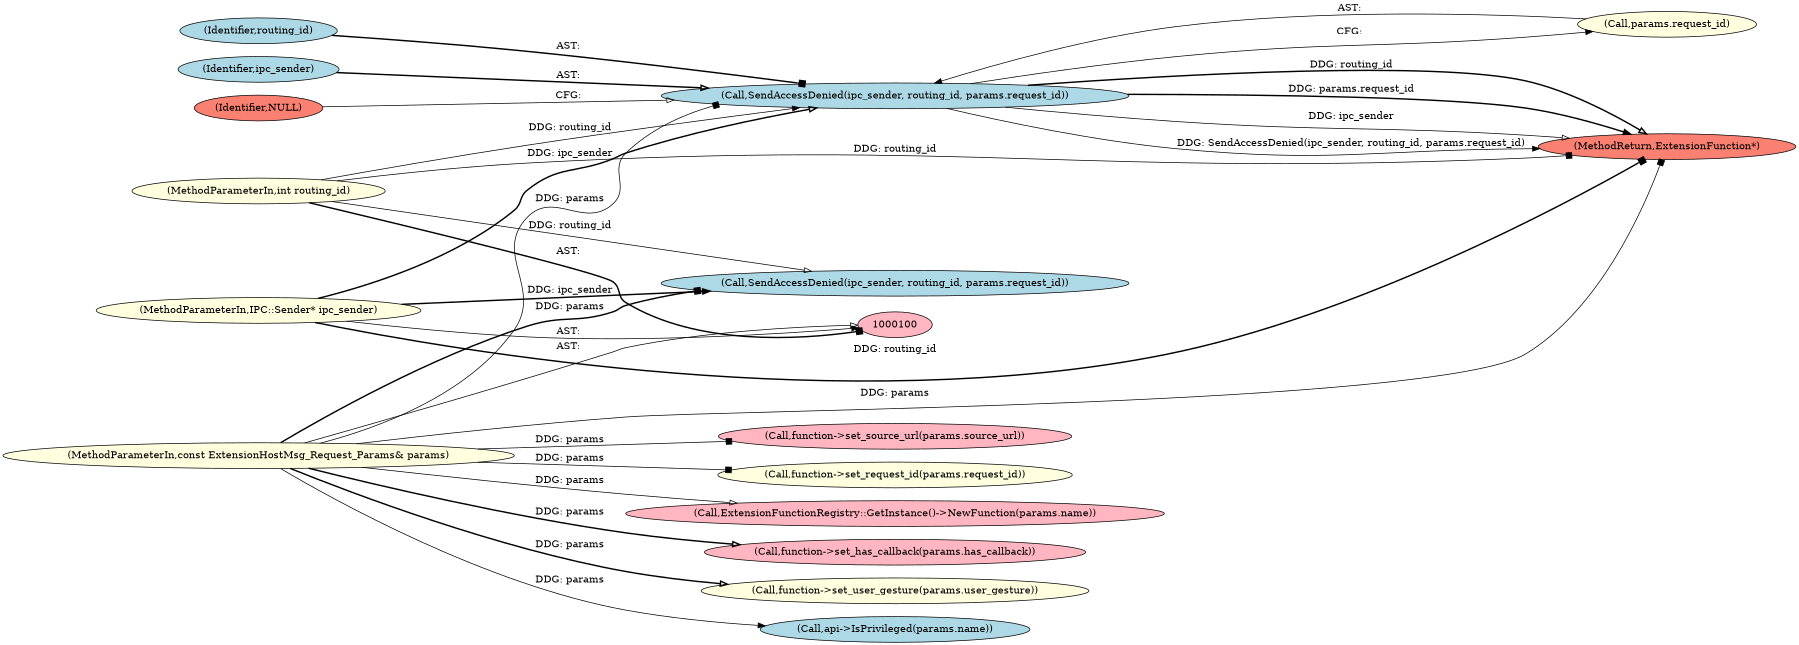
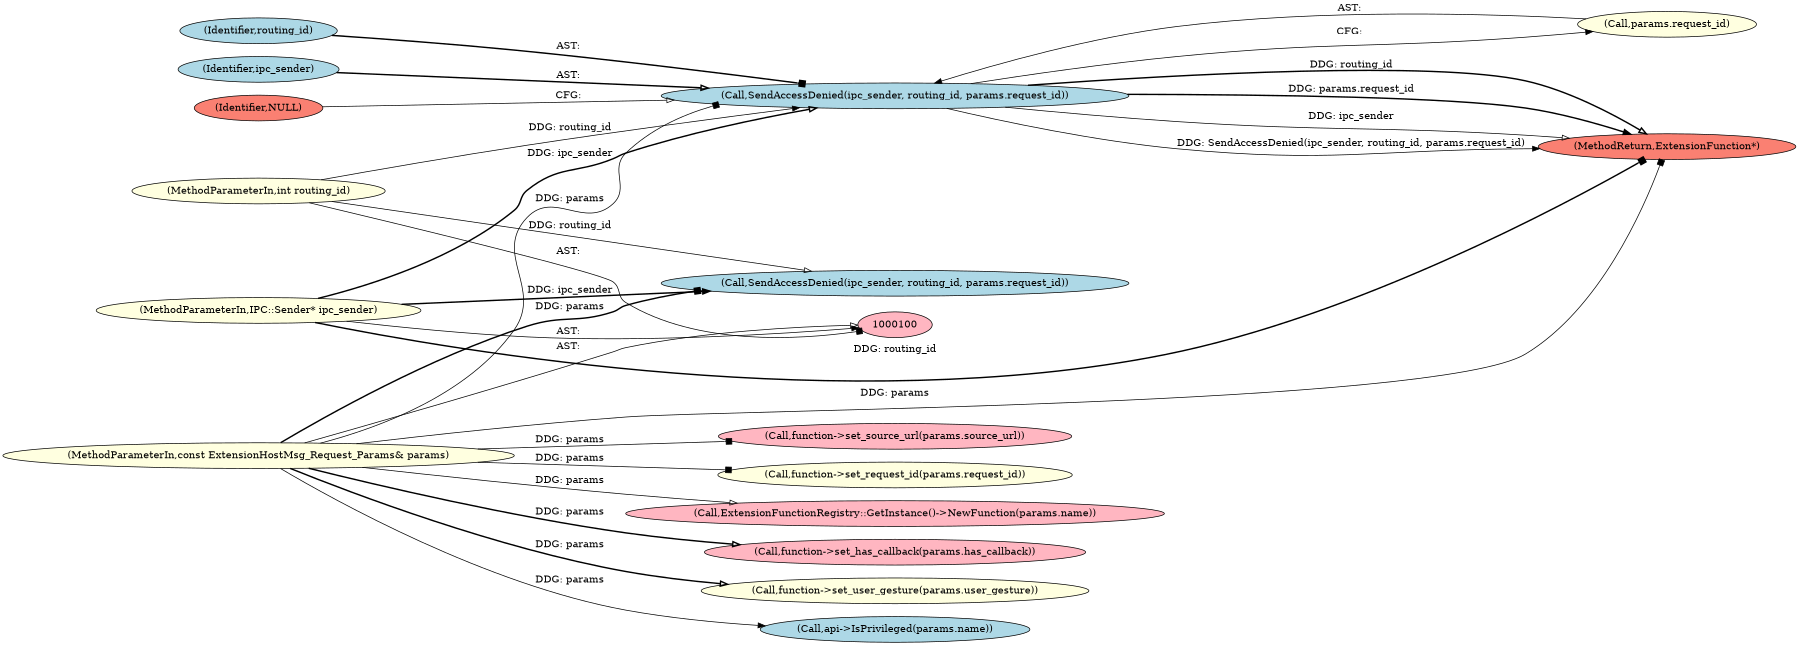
edge "(MethodParameterIn,int routing_id)" -> "(MethodReturn,ExtensionFunction*)": removed, label "DDG: routing_id"
edge "(MethodParameterIn,int routing_id)" -> "1000100": style bold -> solid
